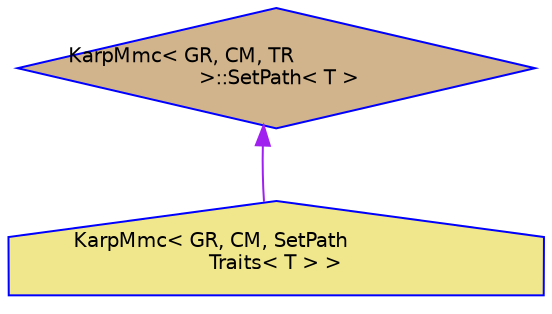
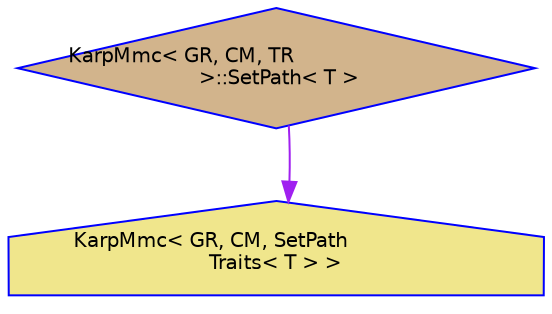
edge "KarpMmc< GR, CM, SetPath Traits< T > >" -> "KarpMmc< GR, CM, TR >::SetPath< T >": reversed
